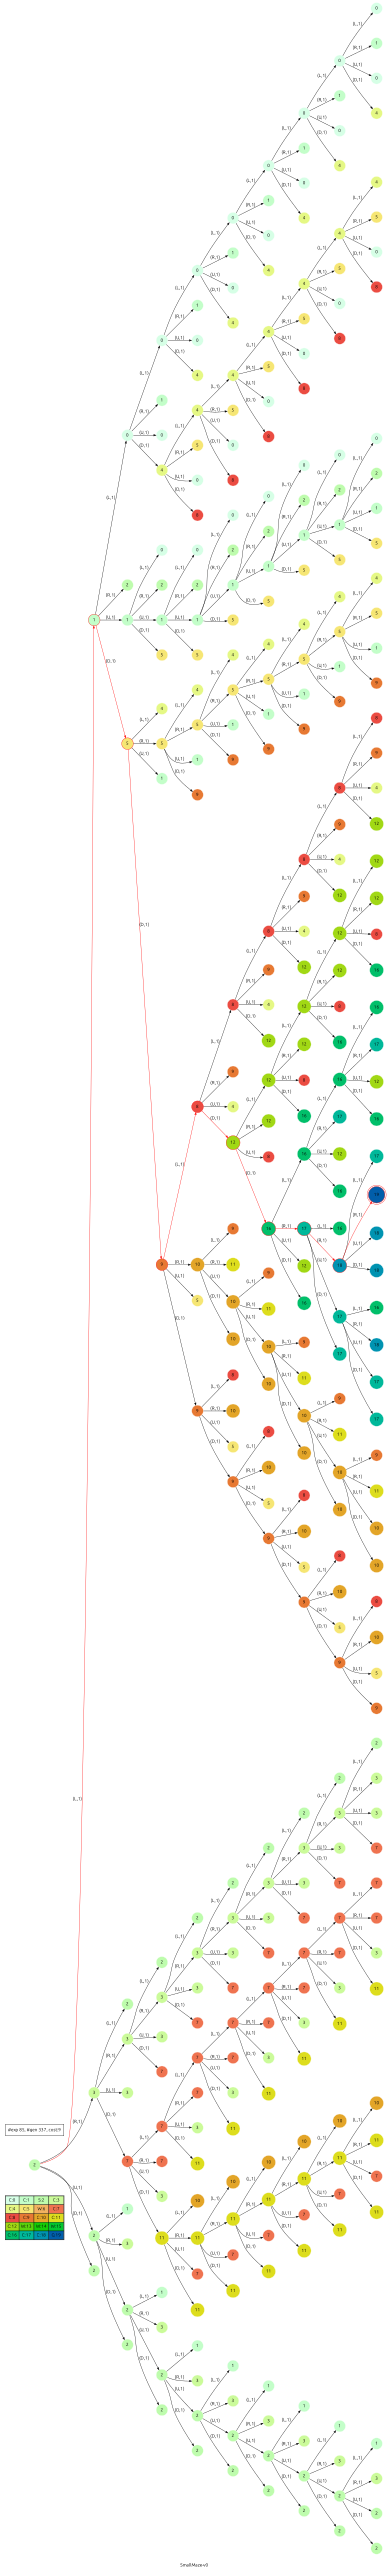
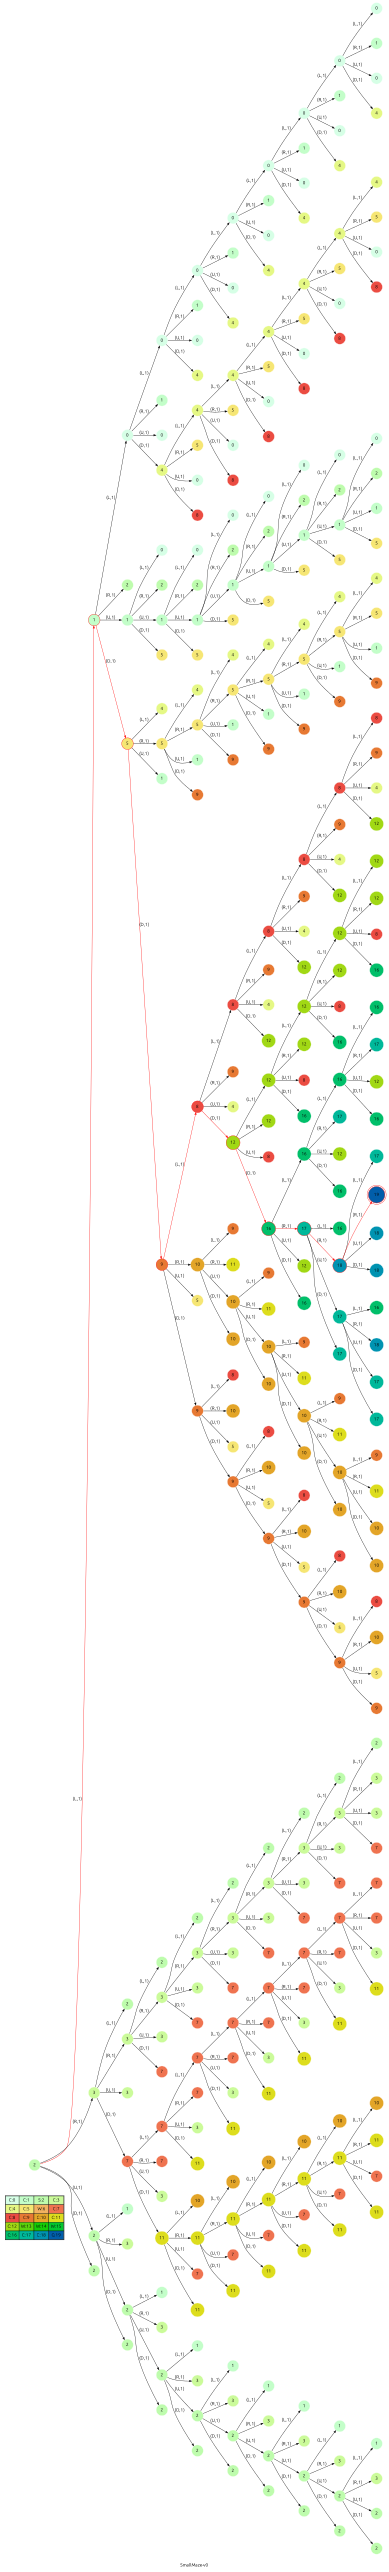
node "#exp 85, #gen 337, cost:9": removed
